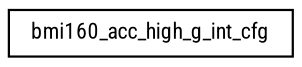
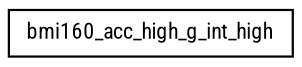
node "bmi160_acc_high_g_int_cfg": label "bmi160_acc_high_g_int_cfg" -> "bmi160_acc_high_g_int_high"
